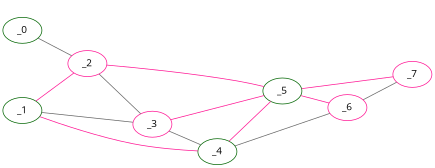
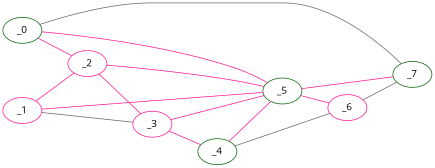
edge "_0" -- "_7": added
edge "_0" -- "_2": color gray40 -> deeppink
edge "_0" -- "_5": added
node "_7": color deeppink -> darkgreen
edge "_2" -- "_3": color gray40 -> deeppink
node "_1": color darkgreen -> deeppink
edge "_3" -- "_4": color gray40 -> deeppink
edge "_1" -- "_4": now "_1" -- "_5"
